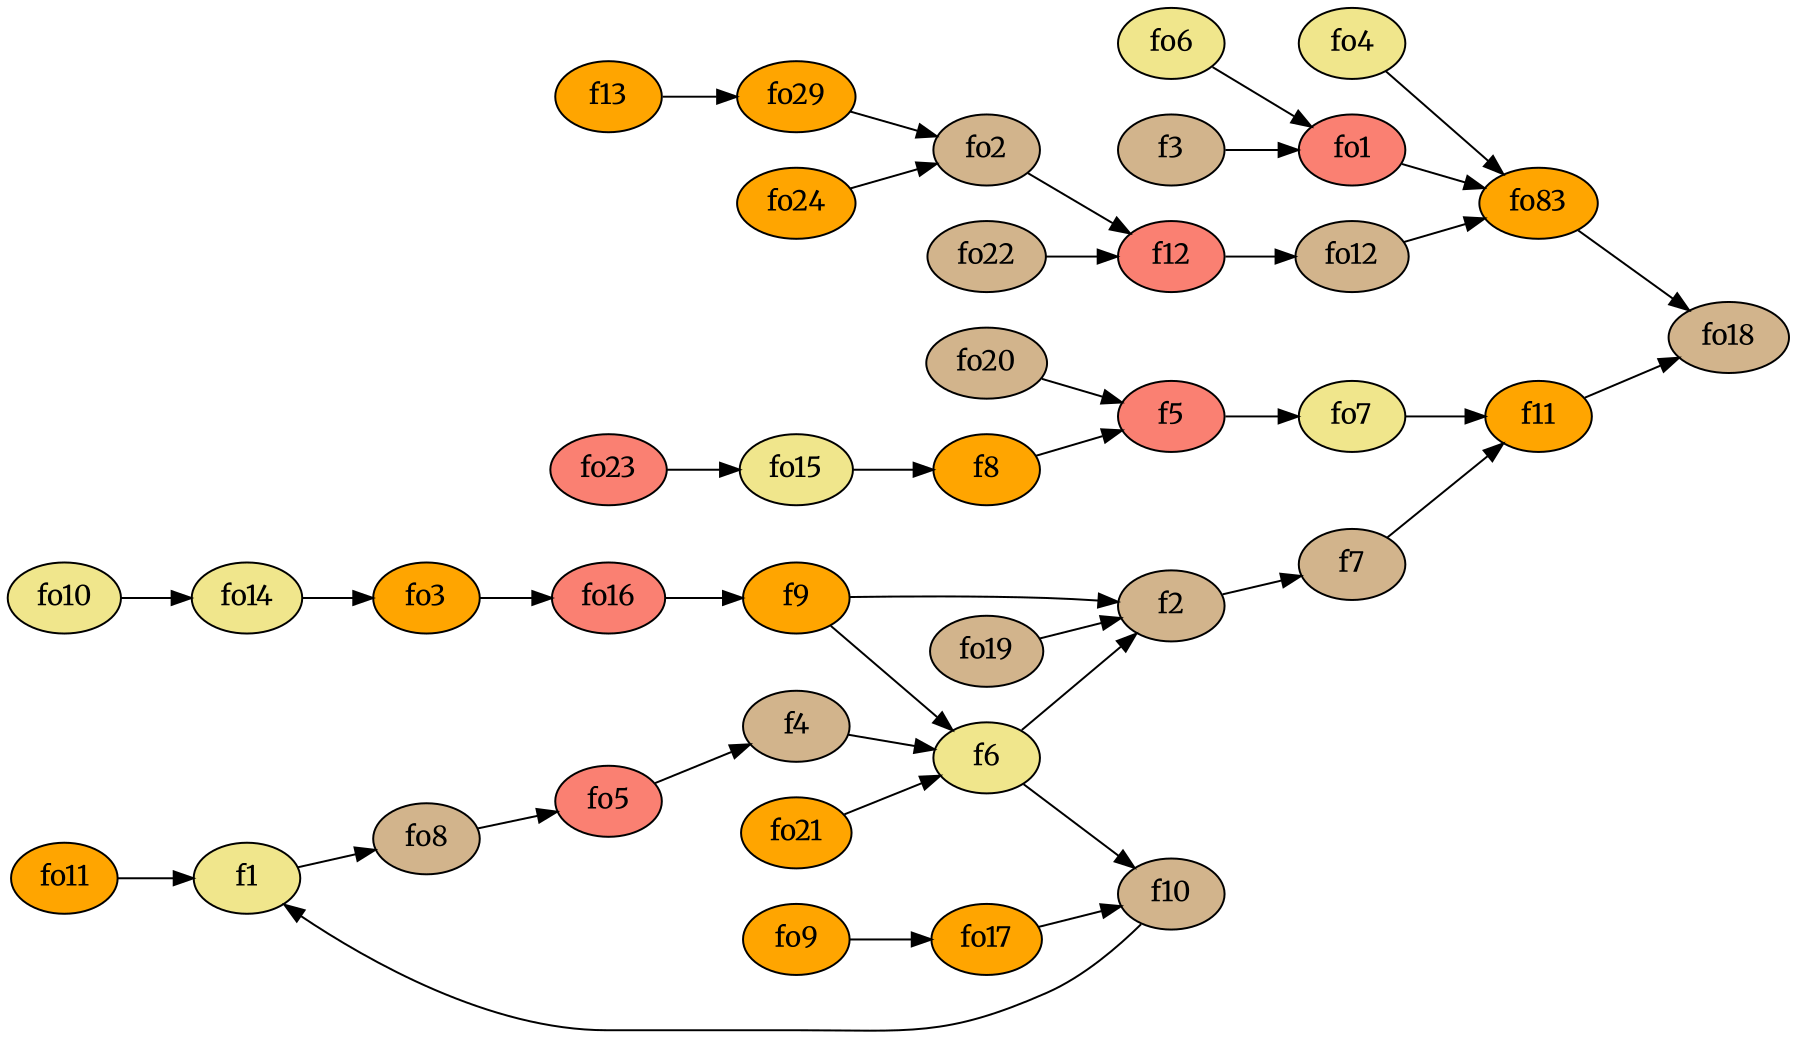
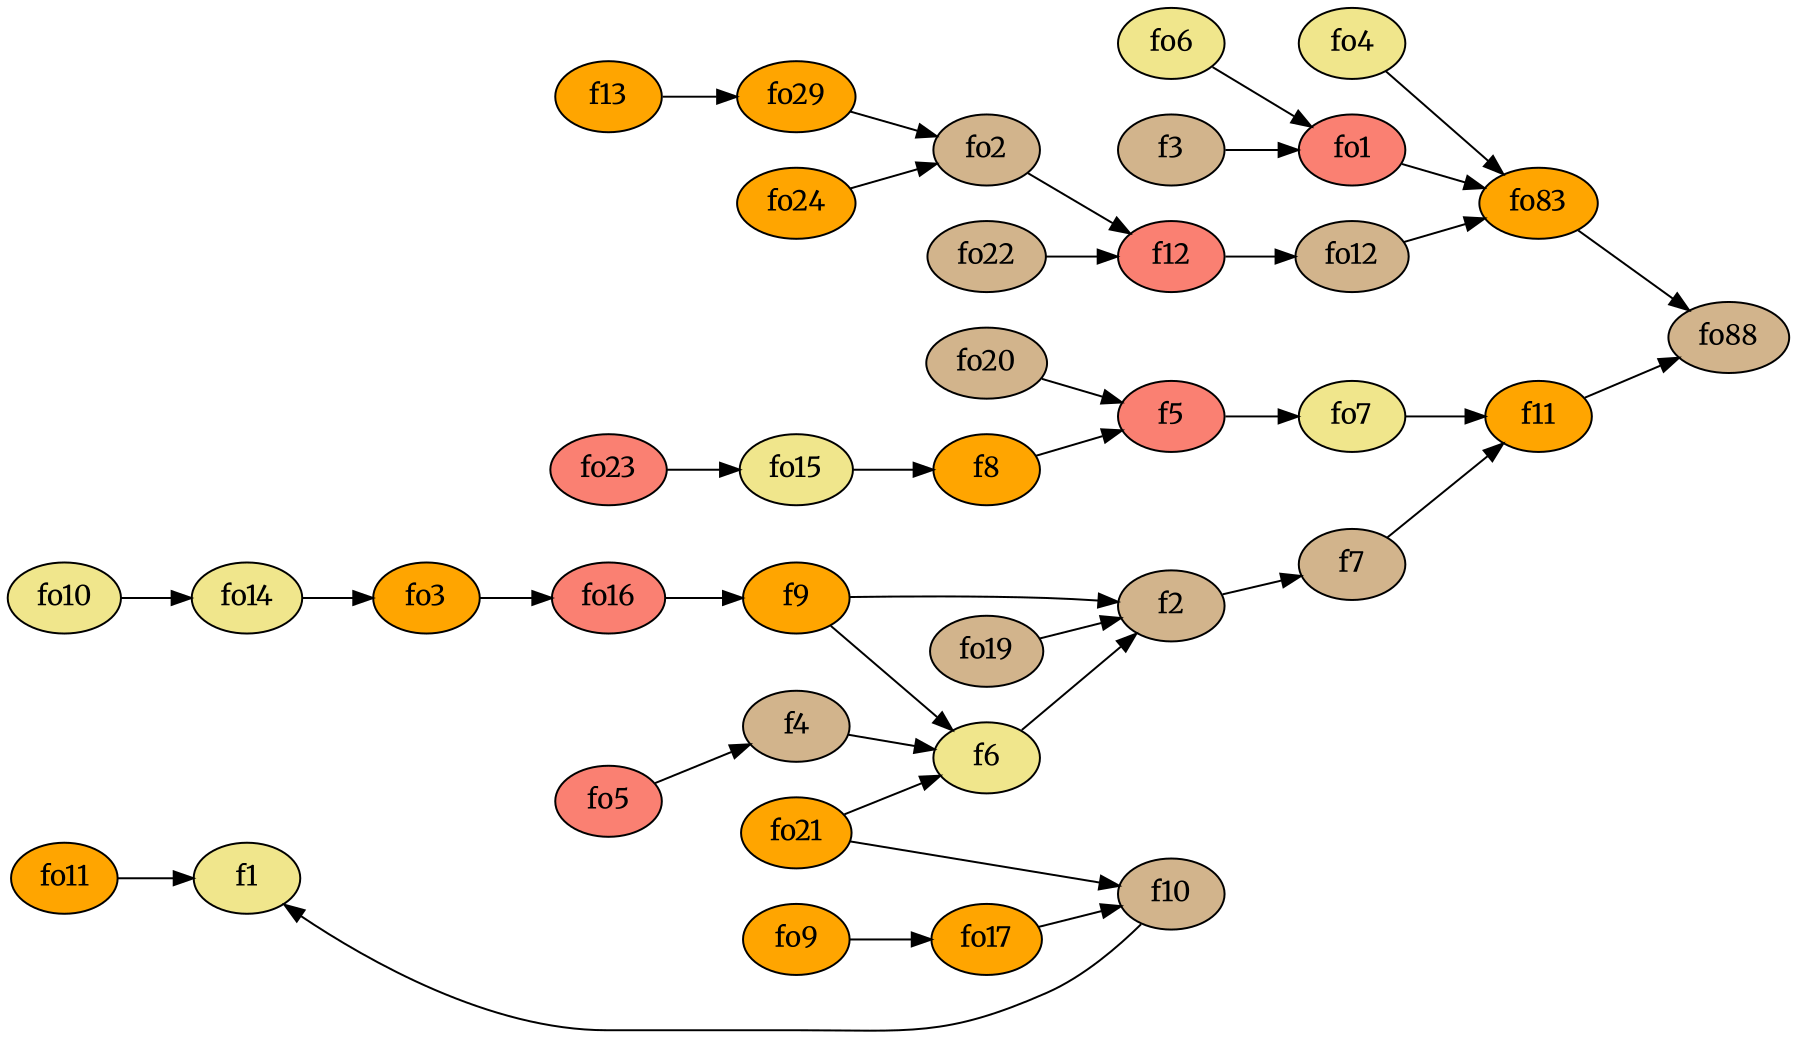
node "fo18": label "fo18" -> "fo88"
edge "f6" -> "f10": now "fo21" -> "f10"
node "fo8": removed
